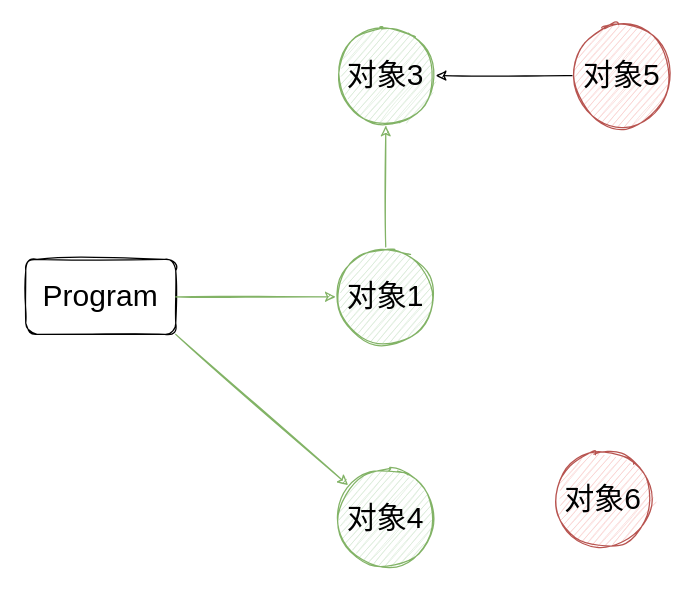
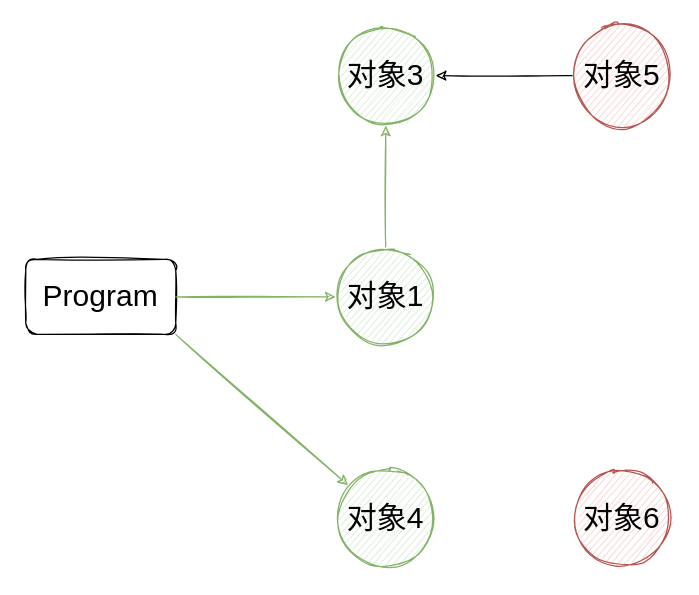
node "对象6": moved (603, 499) -> (622, 518)
